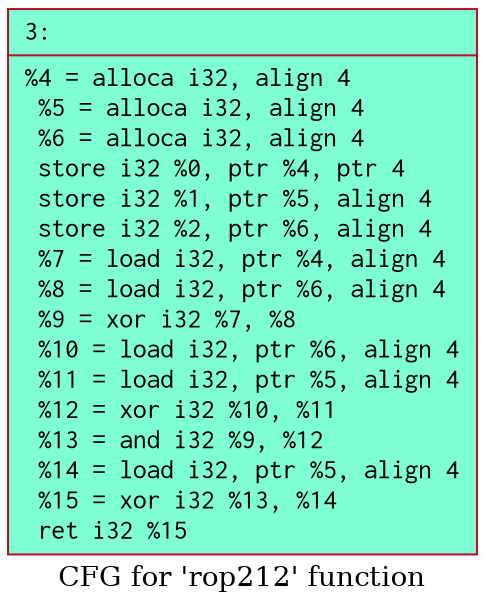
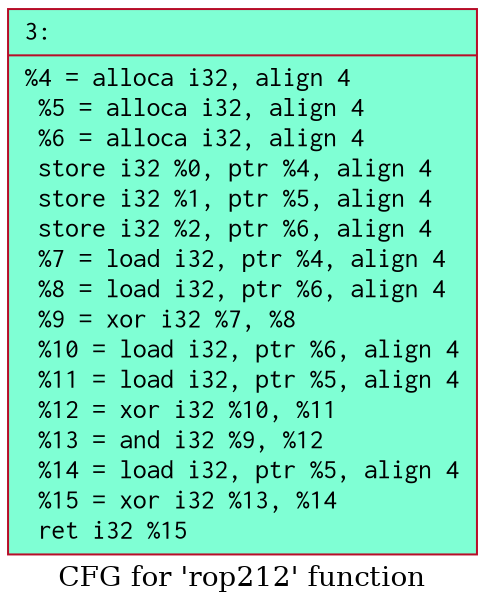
node "3:": text "store i32 %0, ptr %4, ptr 4" -> "store i32 %0, ptr %4, align 4"
